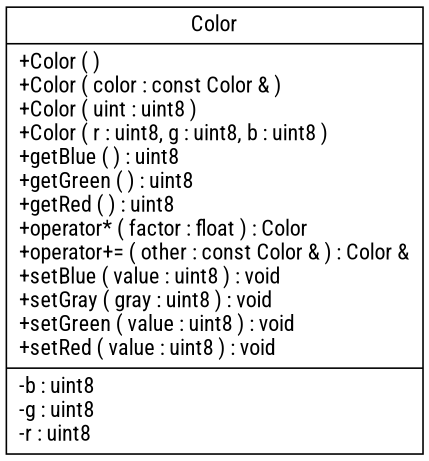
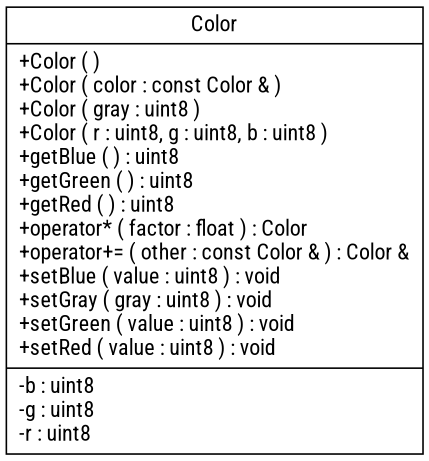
node "Color": text "+Color ( uint : uint8 )" -> "+Color ( gray : uint8 )"
